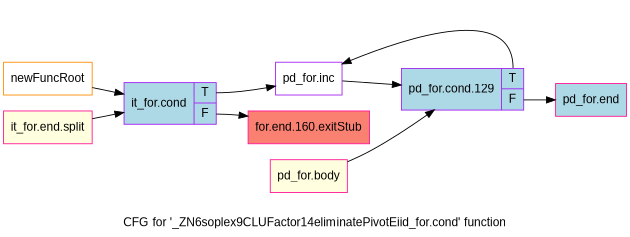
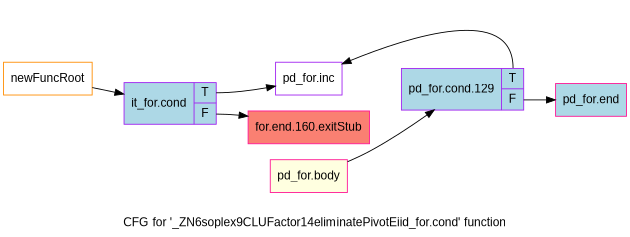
edge "pd_for.inc" -> "pd_for.cond.129": removed
node "it_for.end.split": removed
